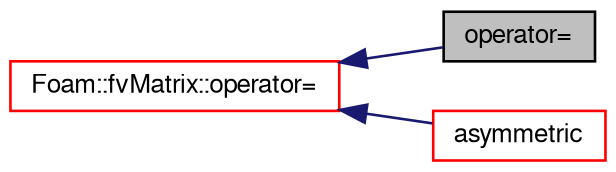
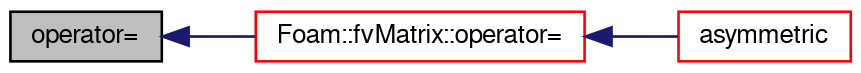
edge "operator=" -> "Foam::fvMatrix::operator=": reversed
